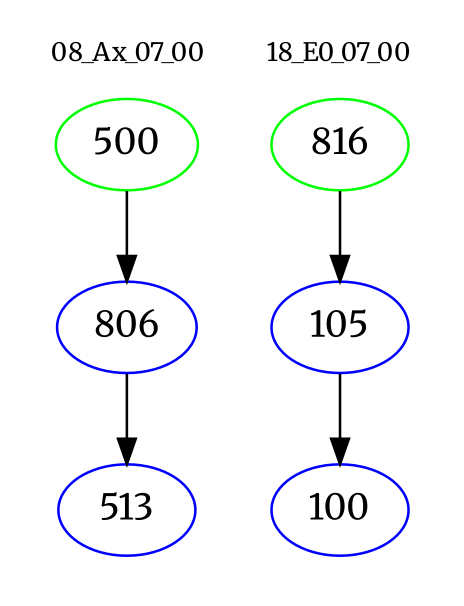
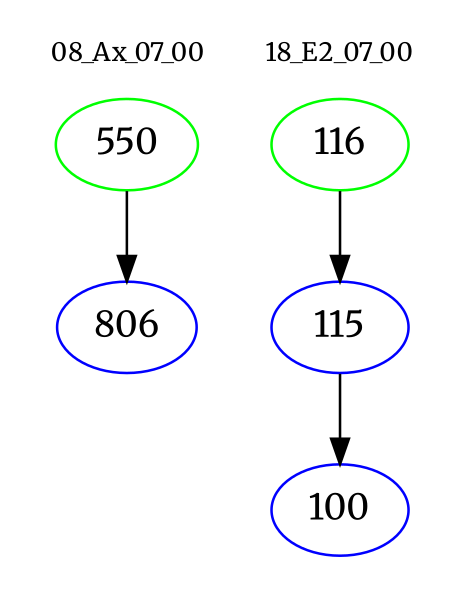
cluster "18_E0_07_00": label "18_E0_07_00" -> "18_E2_07_00"
node "500": label "500" -> "550"
node "816": label "816" -> "116"
node "105": label "105" -> "115"
node "513": removed
